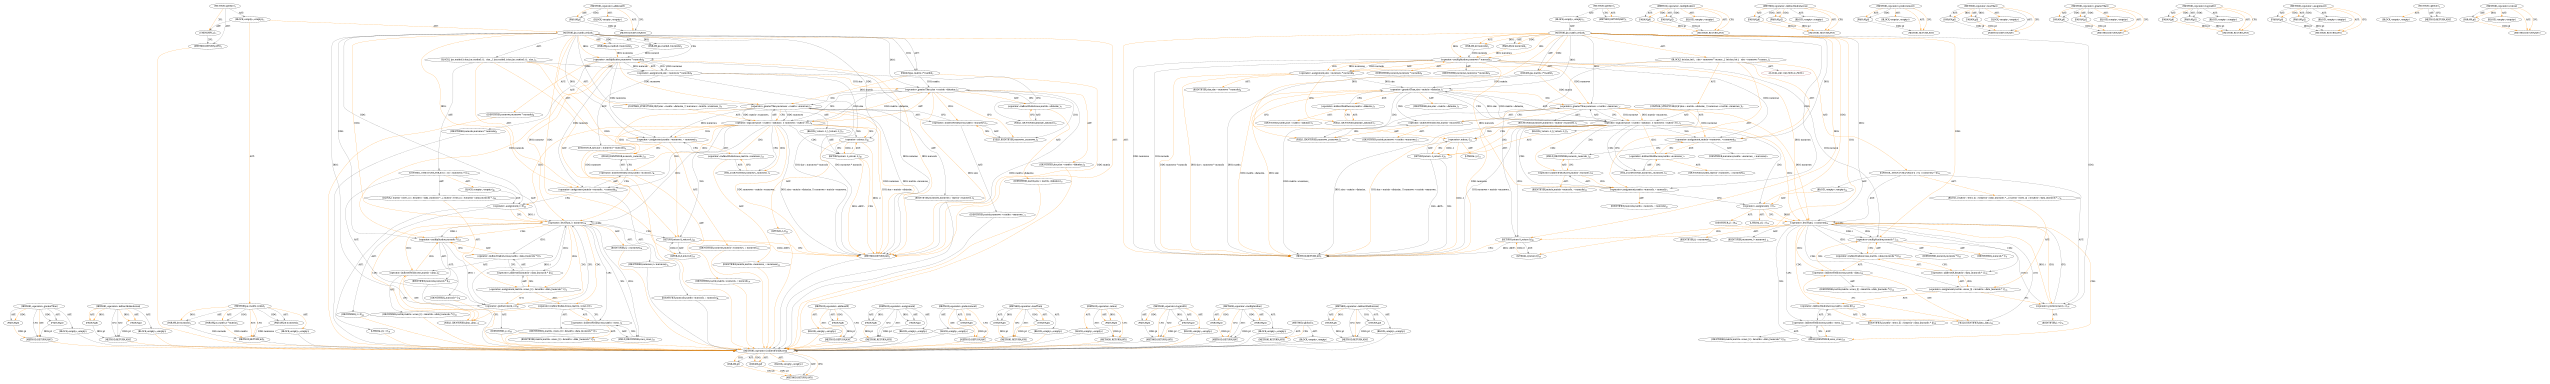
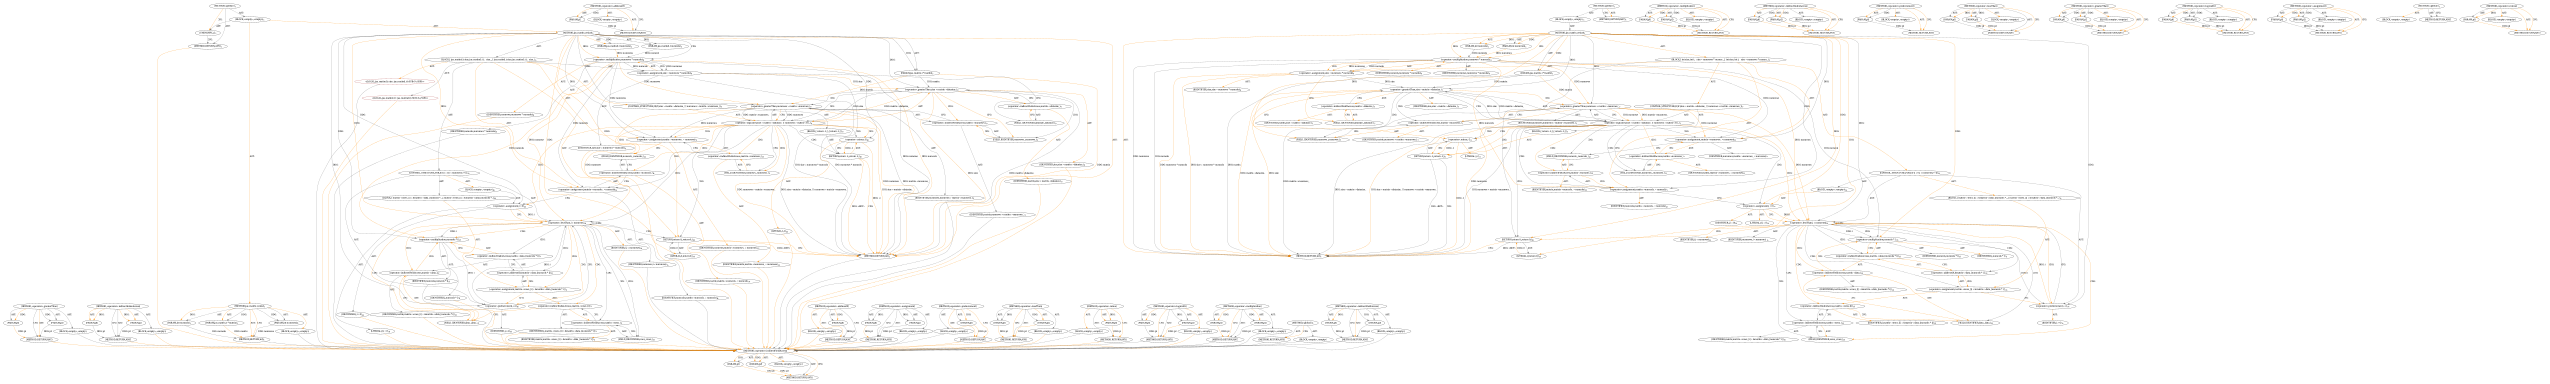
node "<(LOCAL,int i: int)<SUB>4</SUB>>": removed
node "<(LOCAL,jas_matind_t size: jas_matind_t)<SUB>5</SUB>>": added
node "<(LOCAL,jas_matind_t i: jas_matind_t)<SUB>6</SUB>>": added
